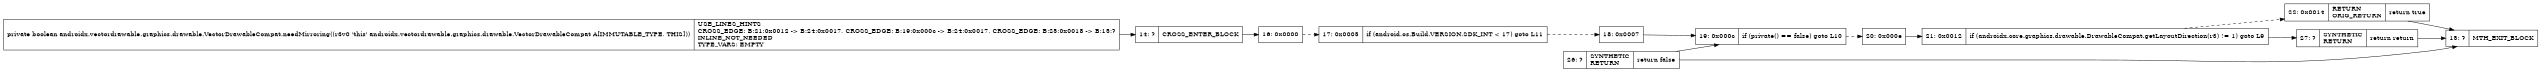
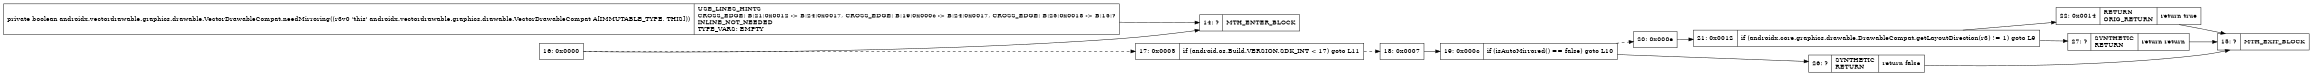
edge "21: 0x0012" -> "22: 0x0014": style dashed -> solid
node "14: ?": text "CROSS_ENTER_BLOCK" -> "MTH_ENTER_BLOCK"
edge "14: ?" -> "16: 0x0000": reversed
node "19: 0x000c": text "if (private() == false) goto L10" -> "if (isAutoMirrored() == false) goto L10"
edge "26: ?" -> "19: 0x000c": reversed
